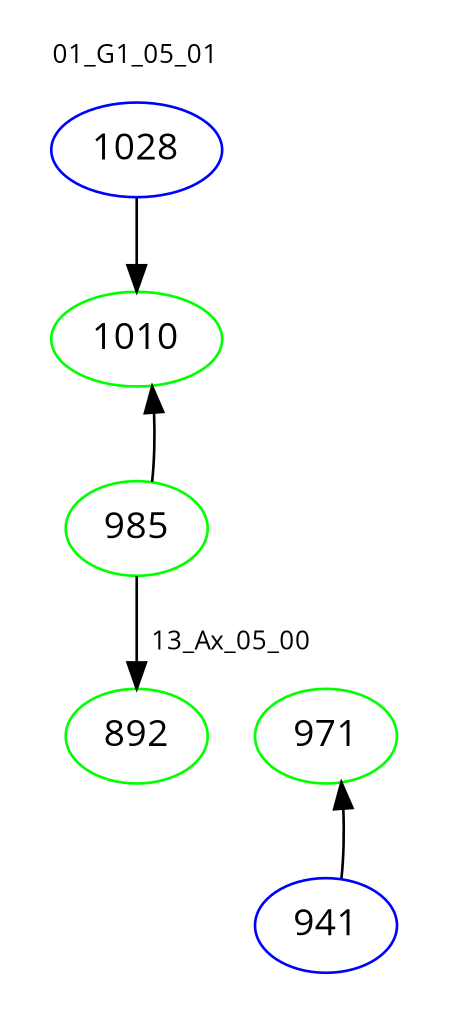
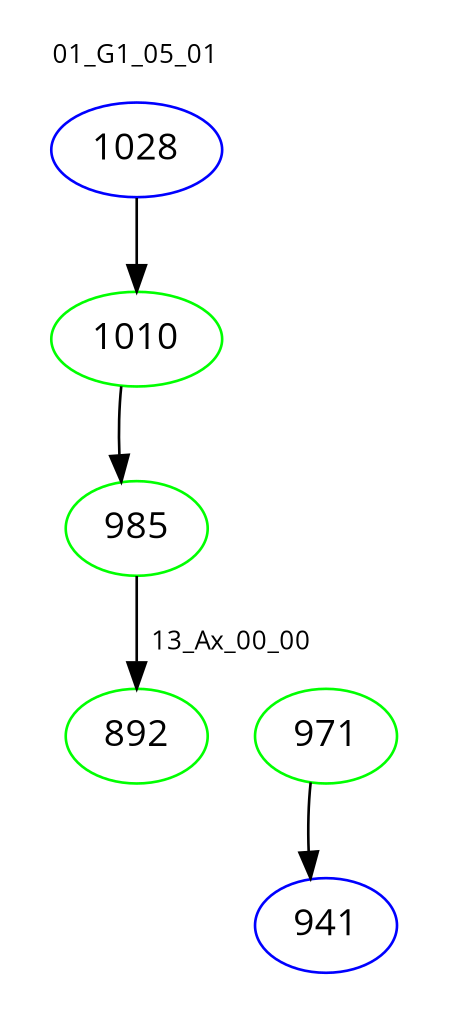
edge "985" -> "1010": reversed
cluster "13_Ax_05_00": label "13_Ax_05_00" -> "13_Ax_00_00"
edge "941" -> "971": reversed
